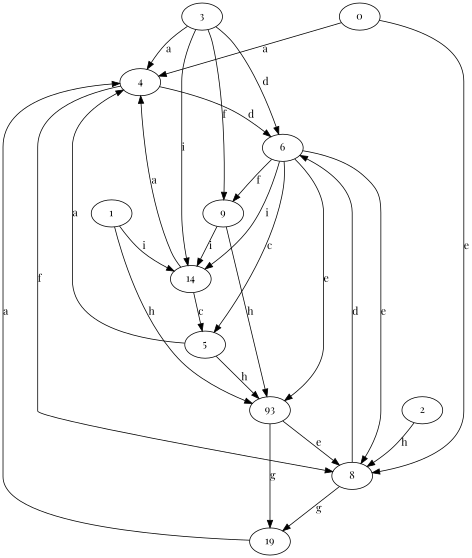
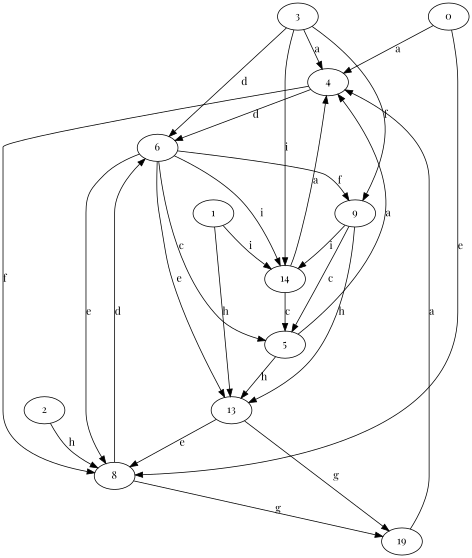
edge "9" -> "5": added, label "c"
node "93": label "93" -> "13"
